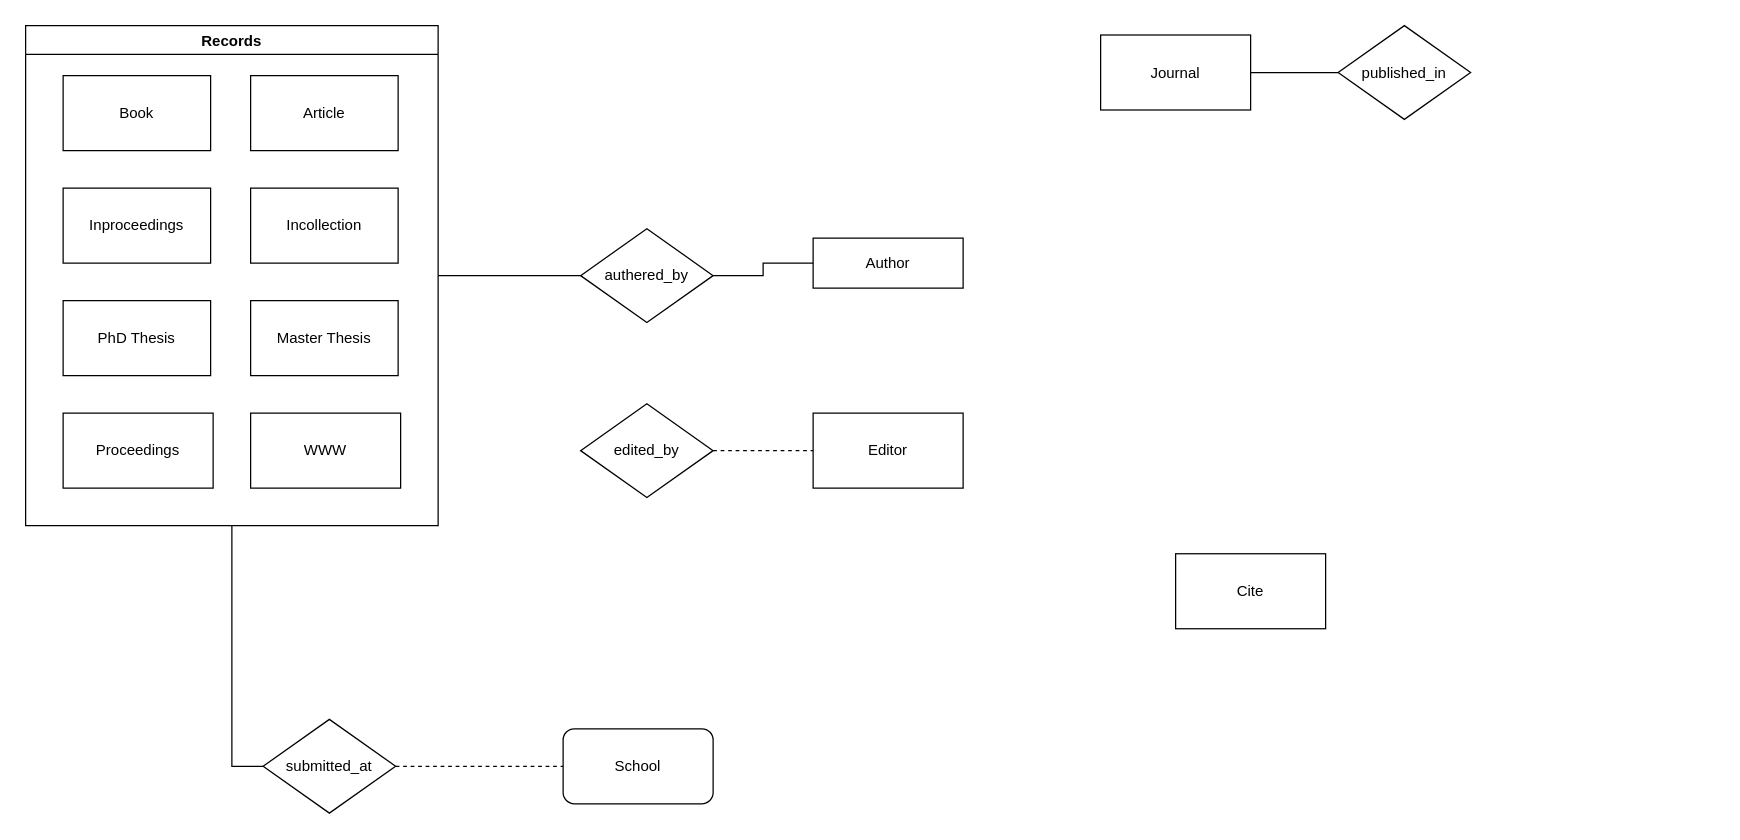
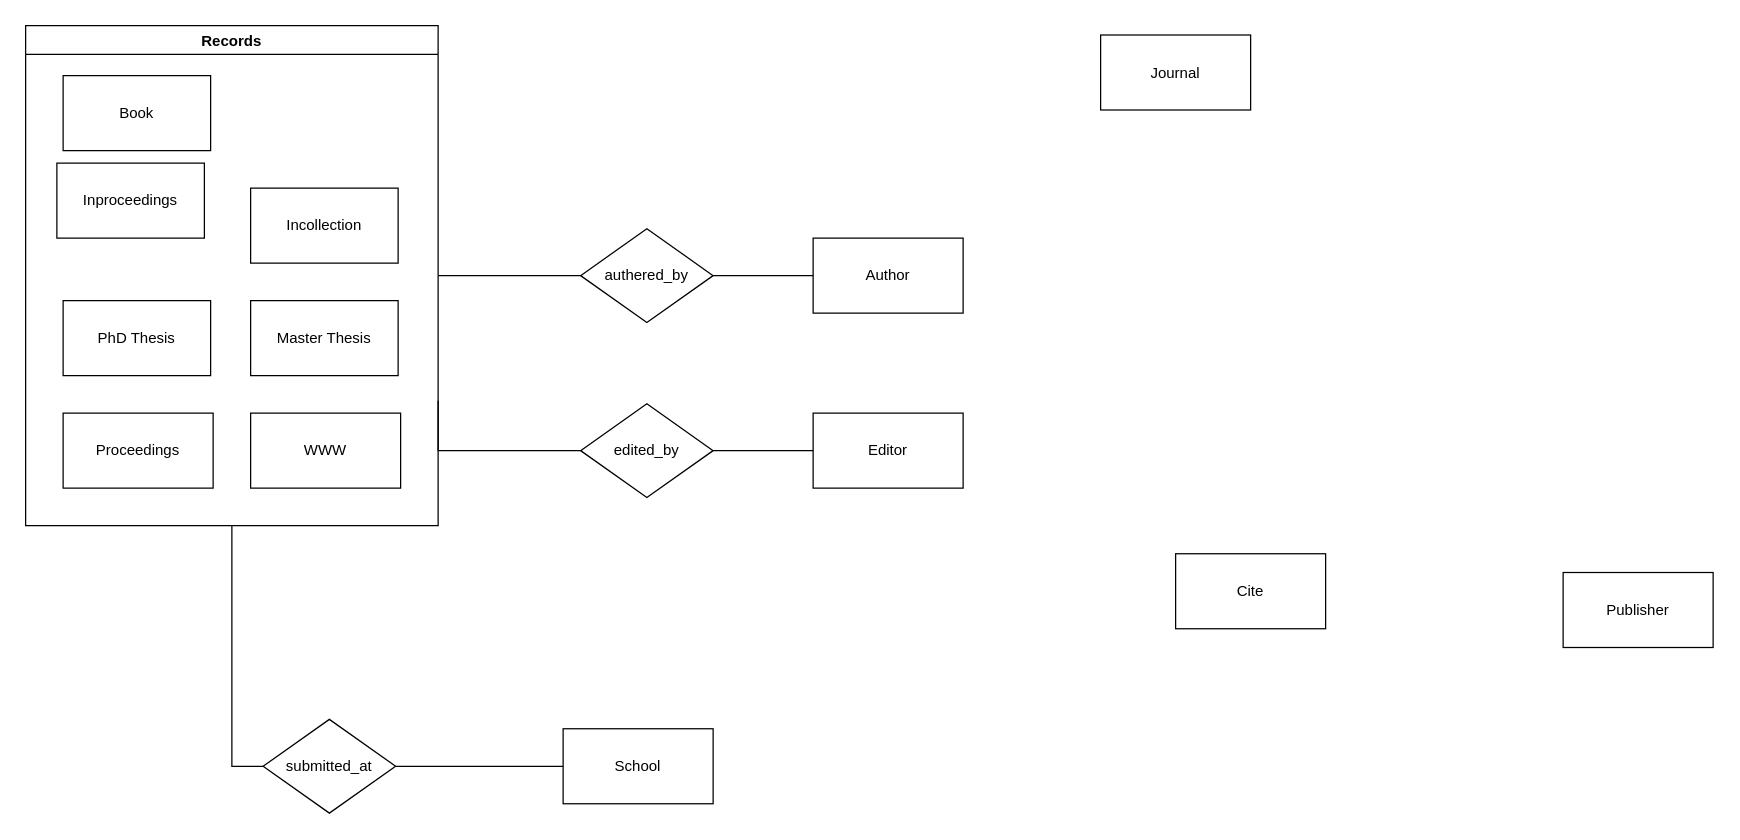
edge "Journal" -- "published_in": removed
node "published_in": removed
node "Article": removed
node "Inproceedings": moved (137, 226) -> (131, 201)
node "Author": size 150x50 -> 150x75
edge "Records" -- "edited_by": added
edge "edited_by" -- "Editor": style dashed -> solid
node "Publisher": added
edge "submitted_at" -- "School": style dashed -> solid
node "School": shape rounded rectangle -> rectangle
